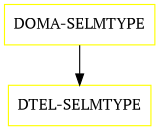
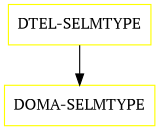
edge "DOMA-SELMTYPE" -> "DTEL-SELMTYPE": reversed
